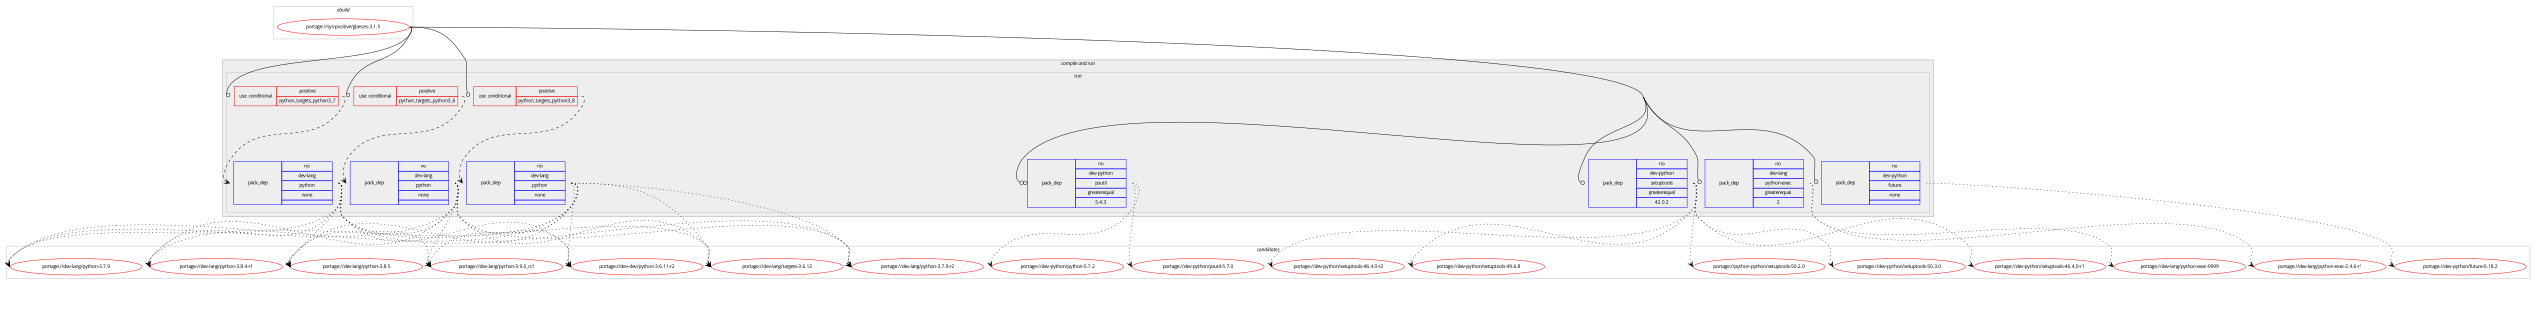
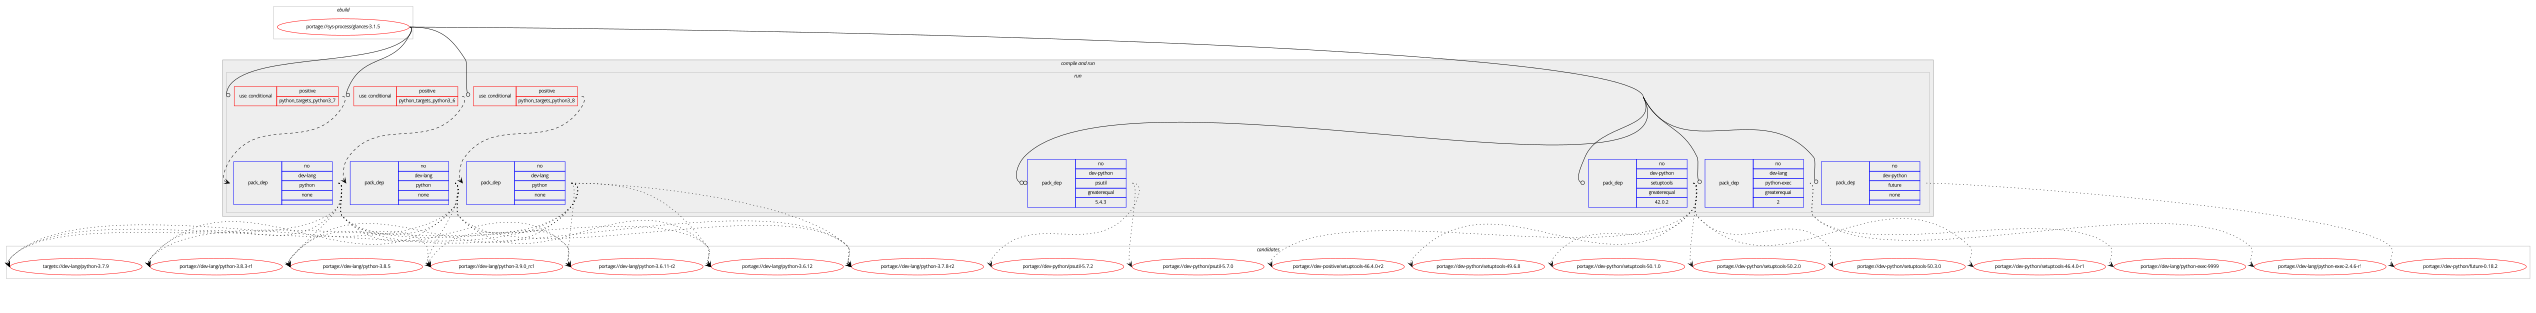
node "portage://sys-positive/glances-3.1.5": label "portage://sys-positive/glances-3.1.5" -> "portage://sys-process/glances-3.1.5"
node "portage://dev-lang/python-3.7.9": label "portage://dev-lang/python-3.7.9" -> "targets://dev-lang/python-3.7.9"
node "portage://dev-lang/python-3.8.4-r1": label "portage://dev-lang/python-3.8.4-r1" -> "portage://dev-lang/python-3.8.3-r1"
node "portage://dev-dev/python-3.6.11-r2": label "portage://dev-dev/python-3.6.11-r2" -> "portage://dev-lang/python-3.6.11-r2"
node "portage://dev-lang/targets-3.6.12": label "portage://dev-lang/targets-3.6.12" -> "portage://dev-lang/python-3.6.12"
node "portage://dev-python/python-5.7.2": label "portage://dev-python/python-5.7.2" -> "portage://dev-python/psutil-5.7.2"
node "portage://dev-python/setuptools-46.4.0-r2": label "portage://dev-python/setuptools-46.4.0-r2" -> "portage://dev-positive/setuptools-46.4.0-r2"
node "portage://dev-python/setuptools-50.1.0": added
node "portage://python-python/setuptools-50.2.0": label "portage://python-python/setuptools-50.2.0" -> "portage://dev-python/setuptools-50.2.0"
